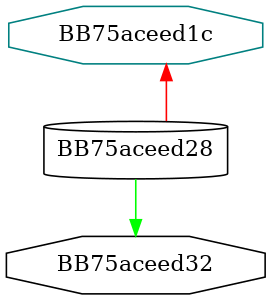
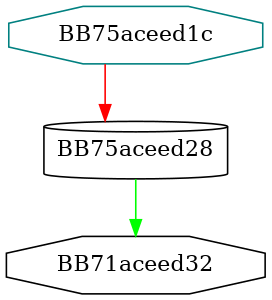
edge "BB75aceed28" -> "BB75aceed1c": reversed
node "BB75aceed32": label "BB75aceed32" -> "BB71aceed32"
